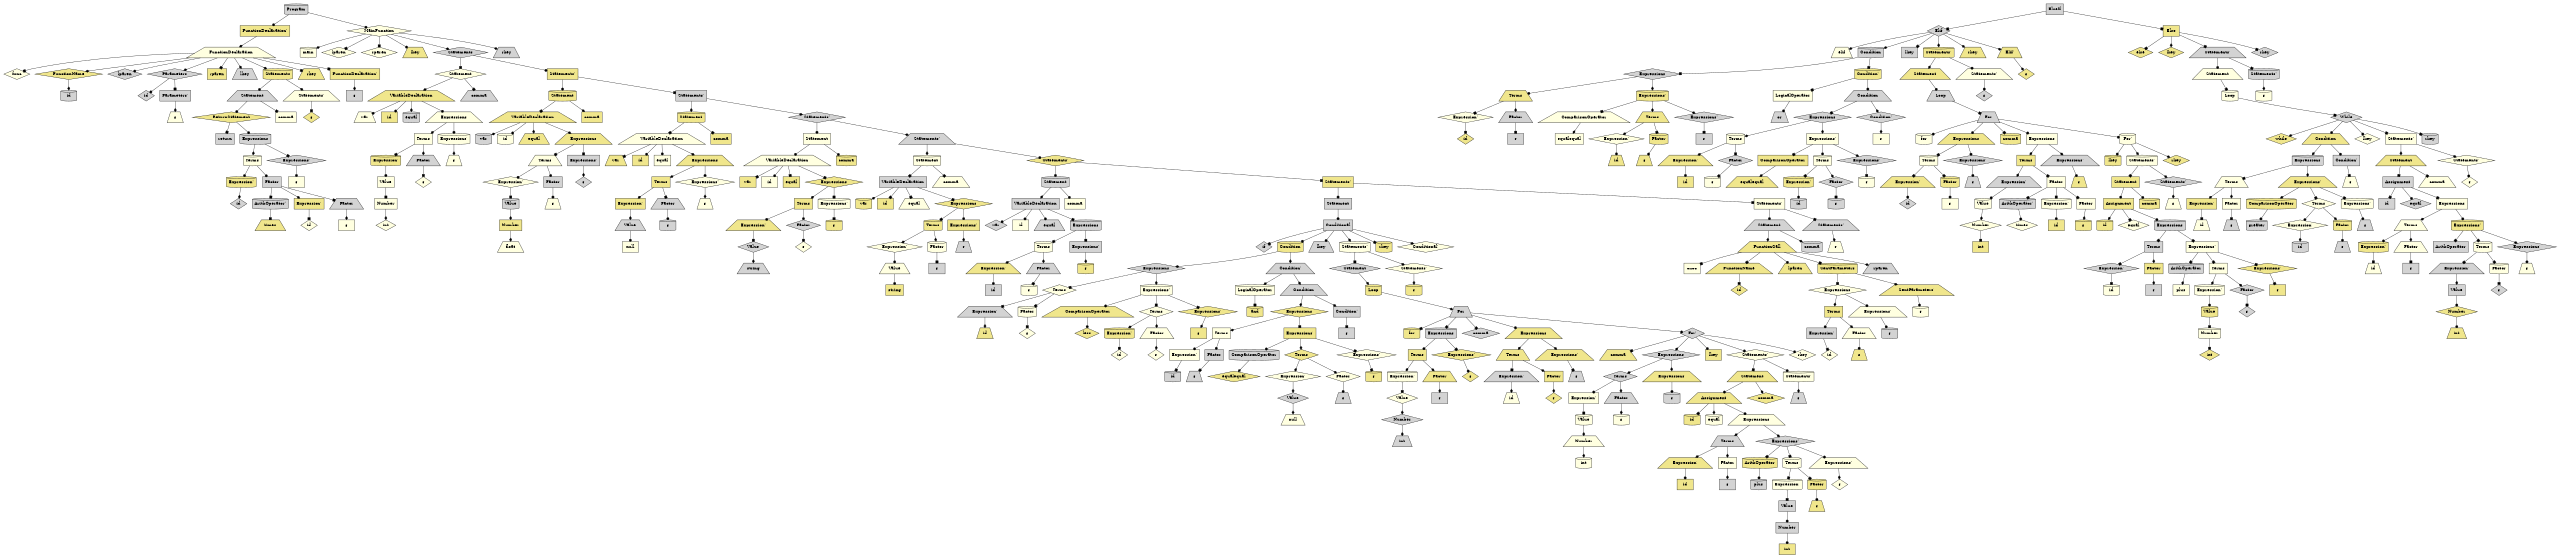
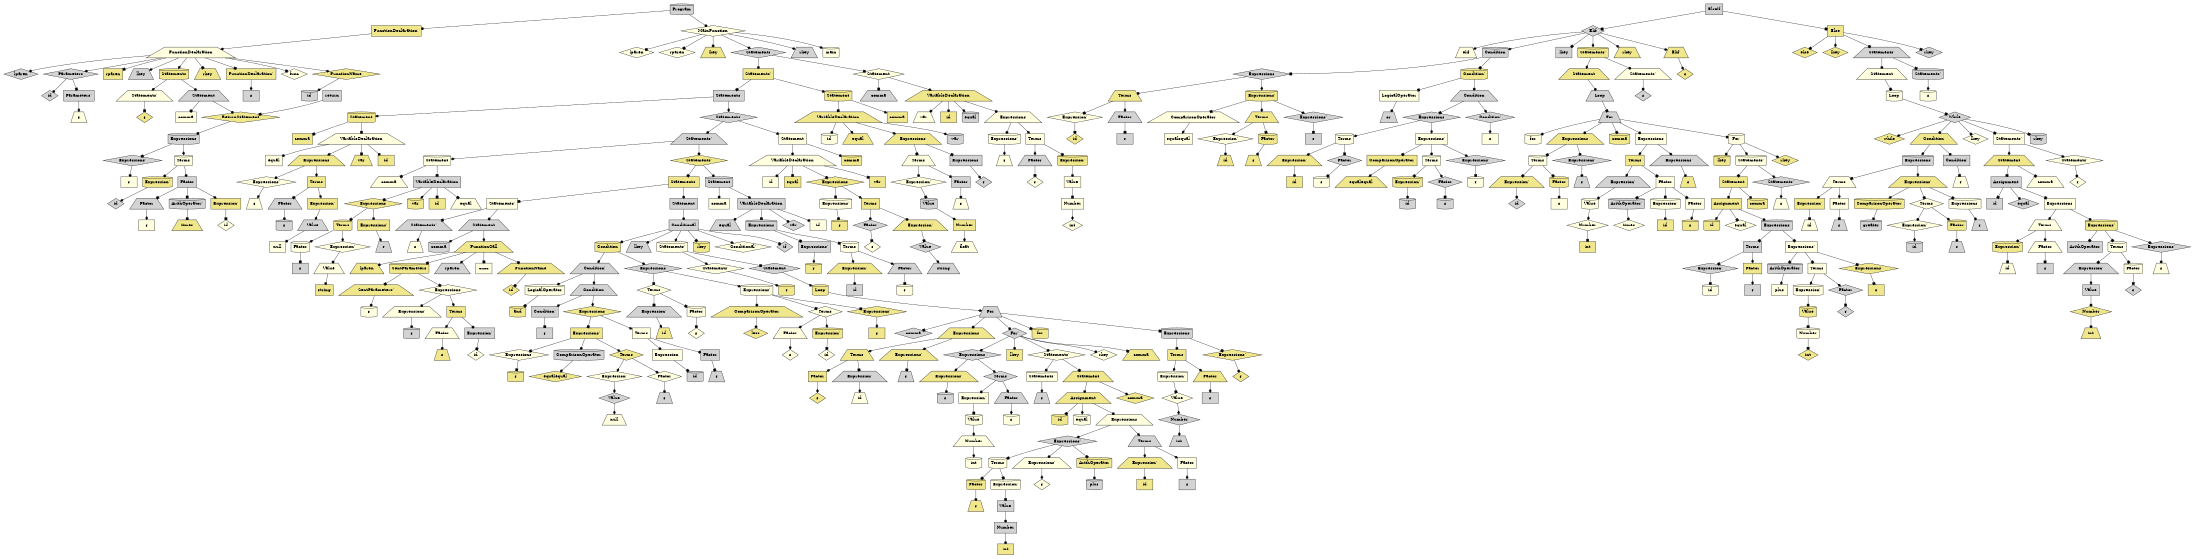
edge "ReturnStatement" -> "return": reversed
edge "SentParameters" -> "SentParameters'": arrowhead diamond -> box
